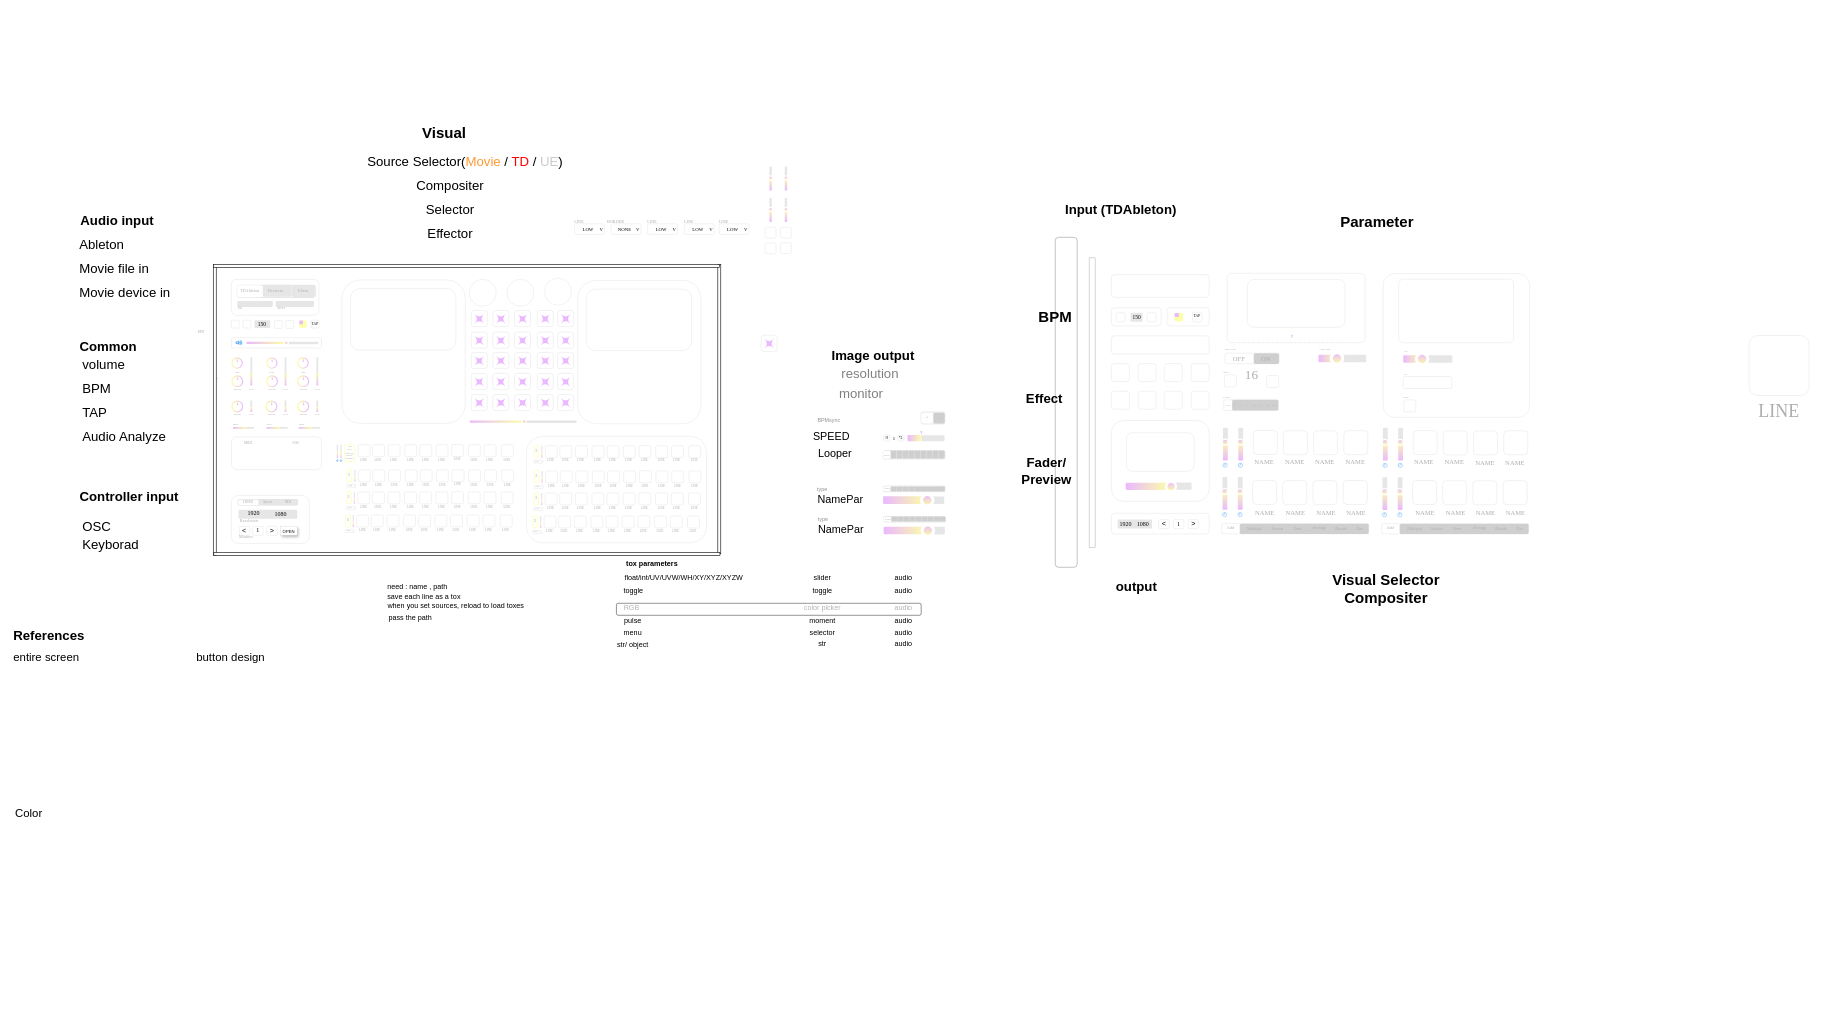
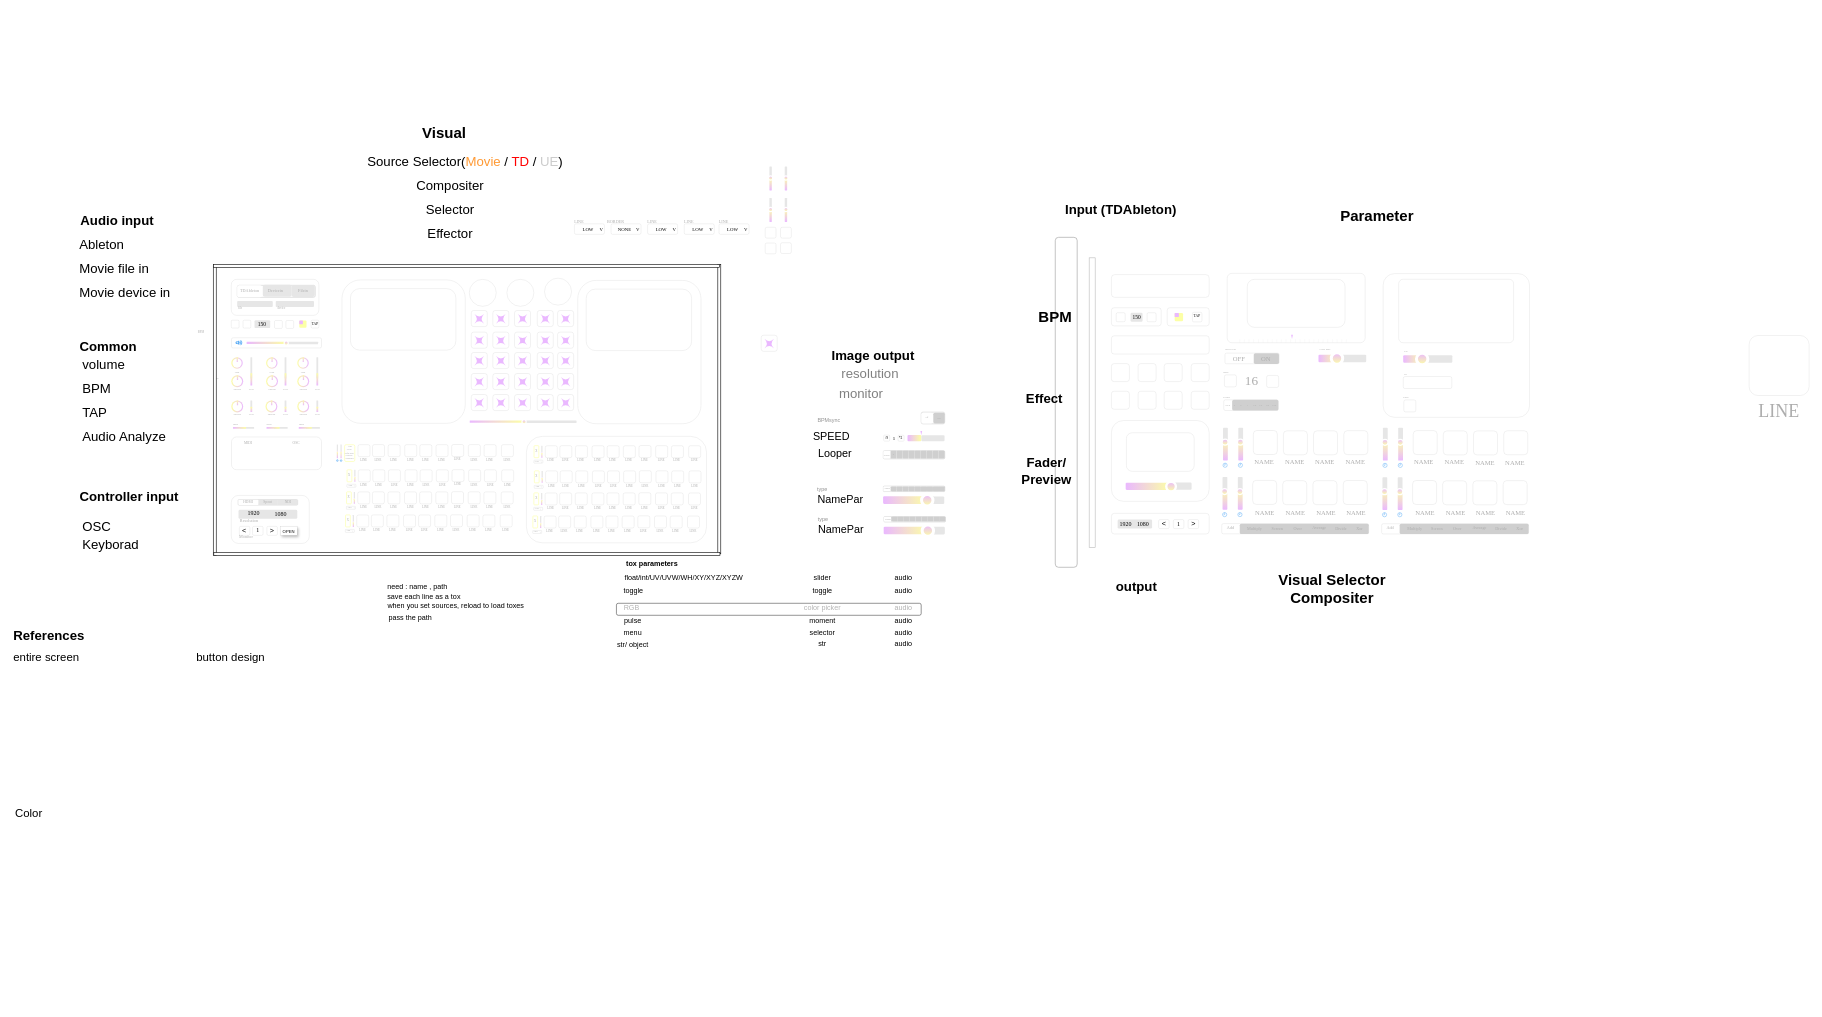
node "Parameter": moved (1377, 221) -> (1377, 215)
node "16": moved (1252, 375) -> (1252, 381)
node "Visual Selector Compositer": moved (1386, 588) -> (1332, 588)
